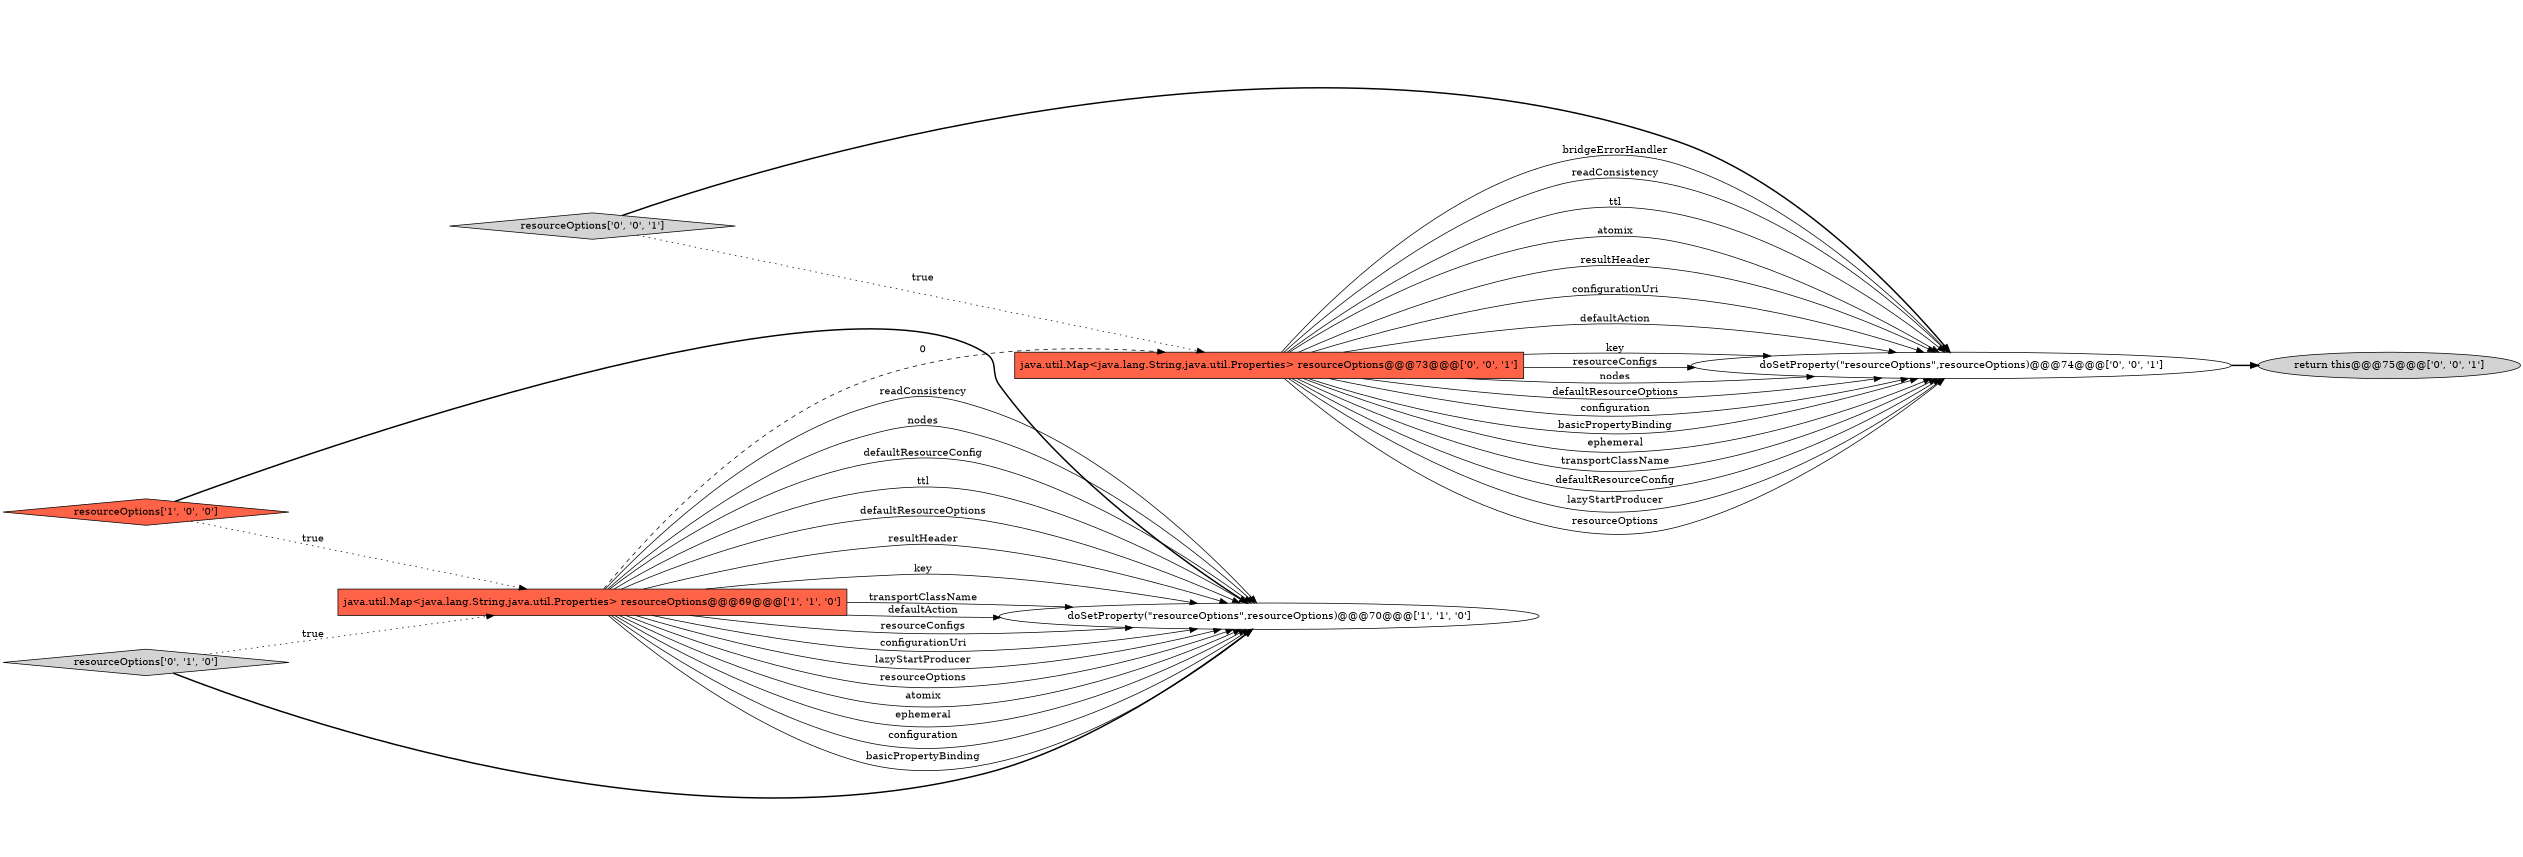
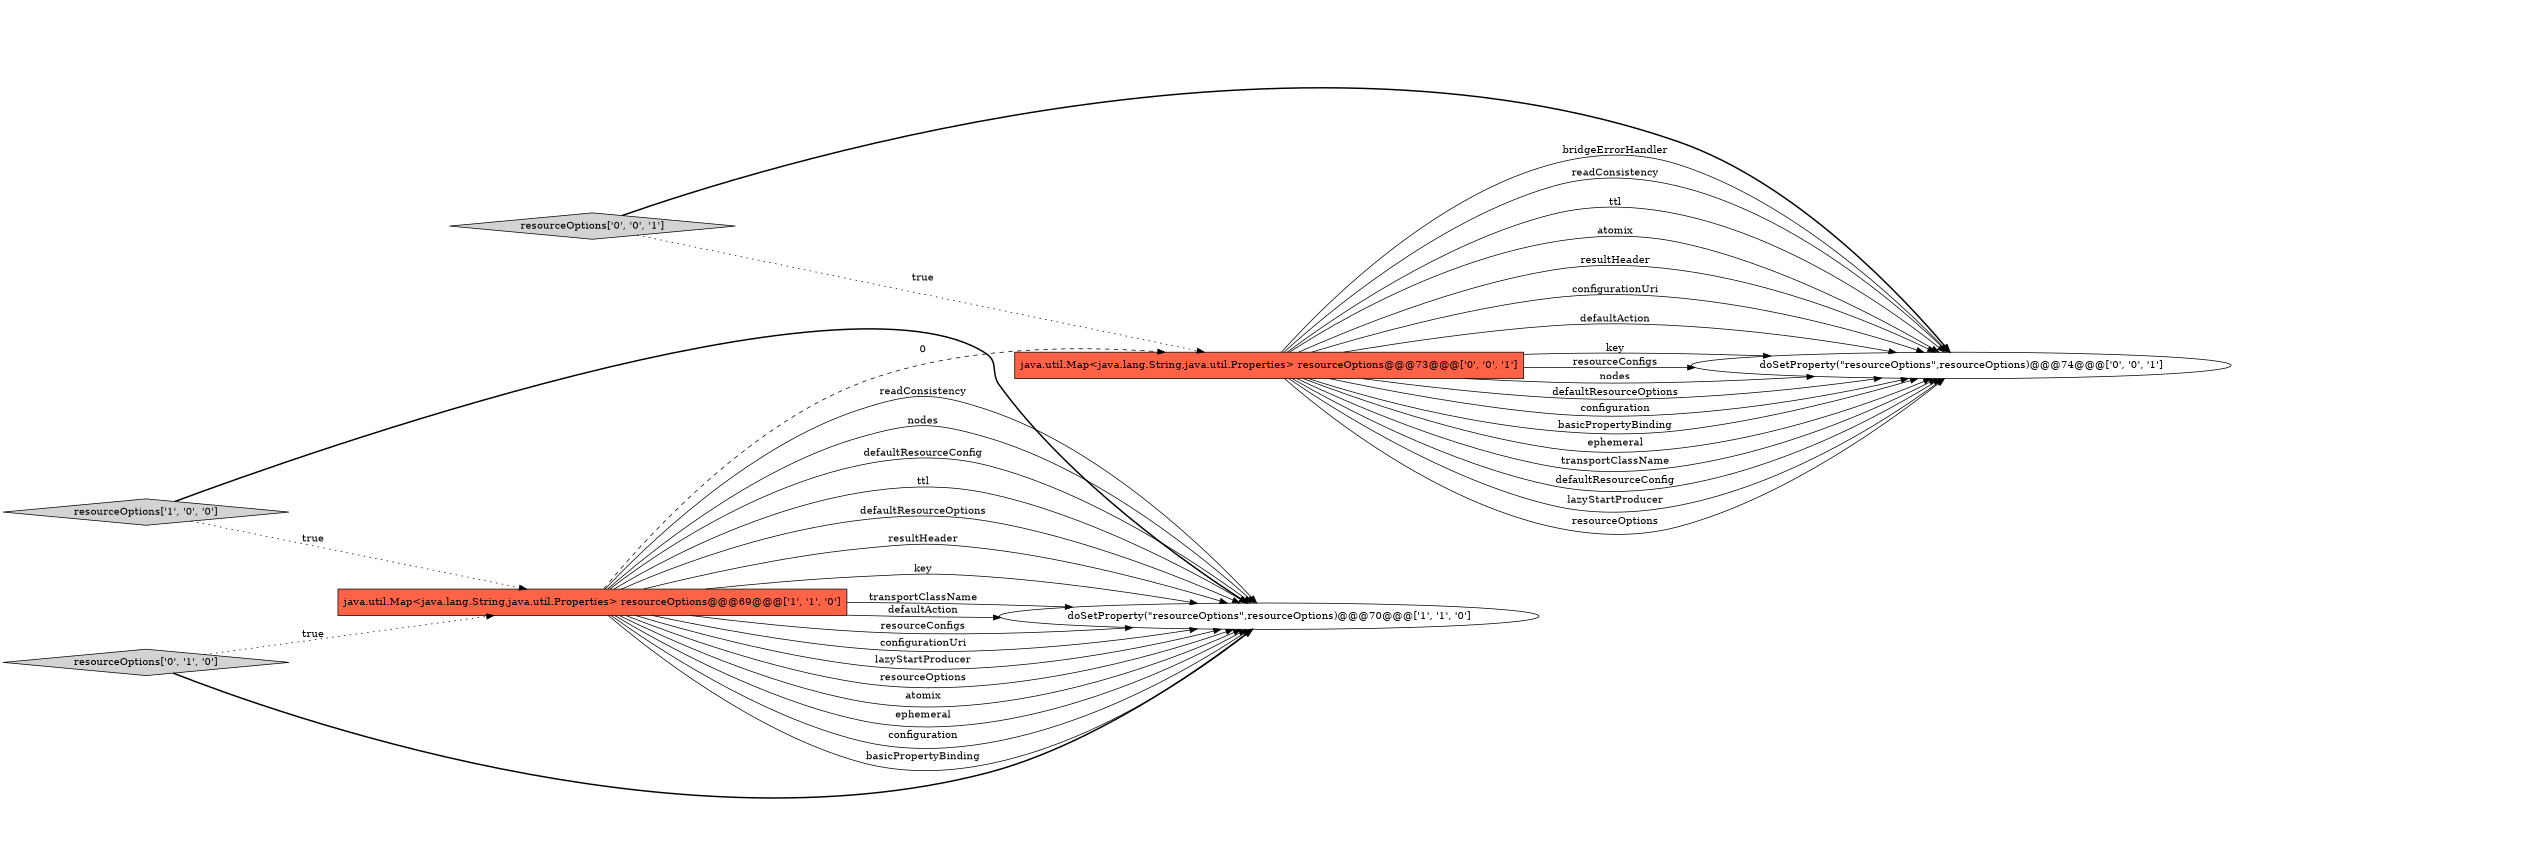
node "return this@@@75@@@['0', '0', '1']": removed
node "resourceOptions['1', '0', '0']": fillcolor tomato -> lightgray
